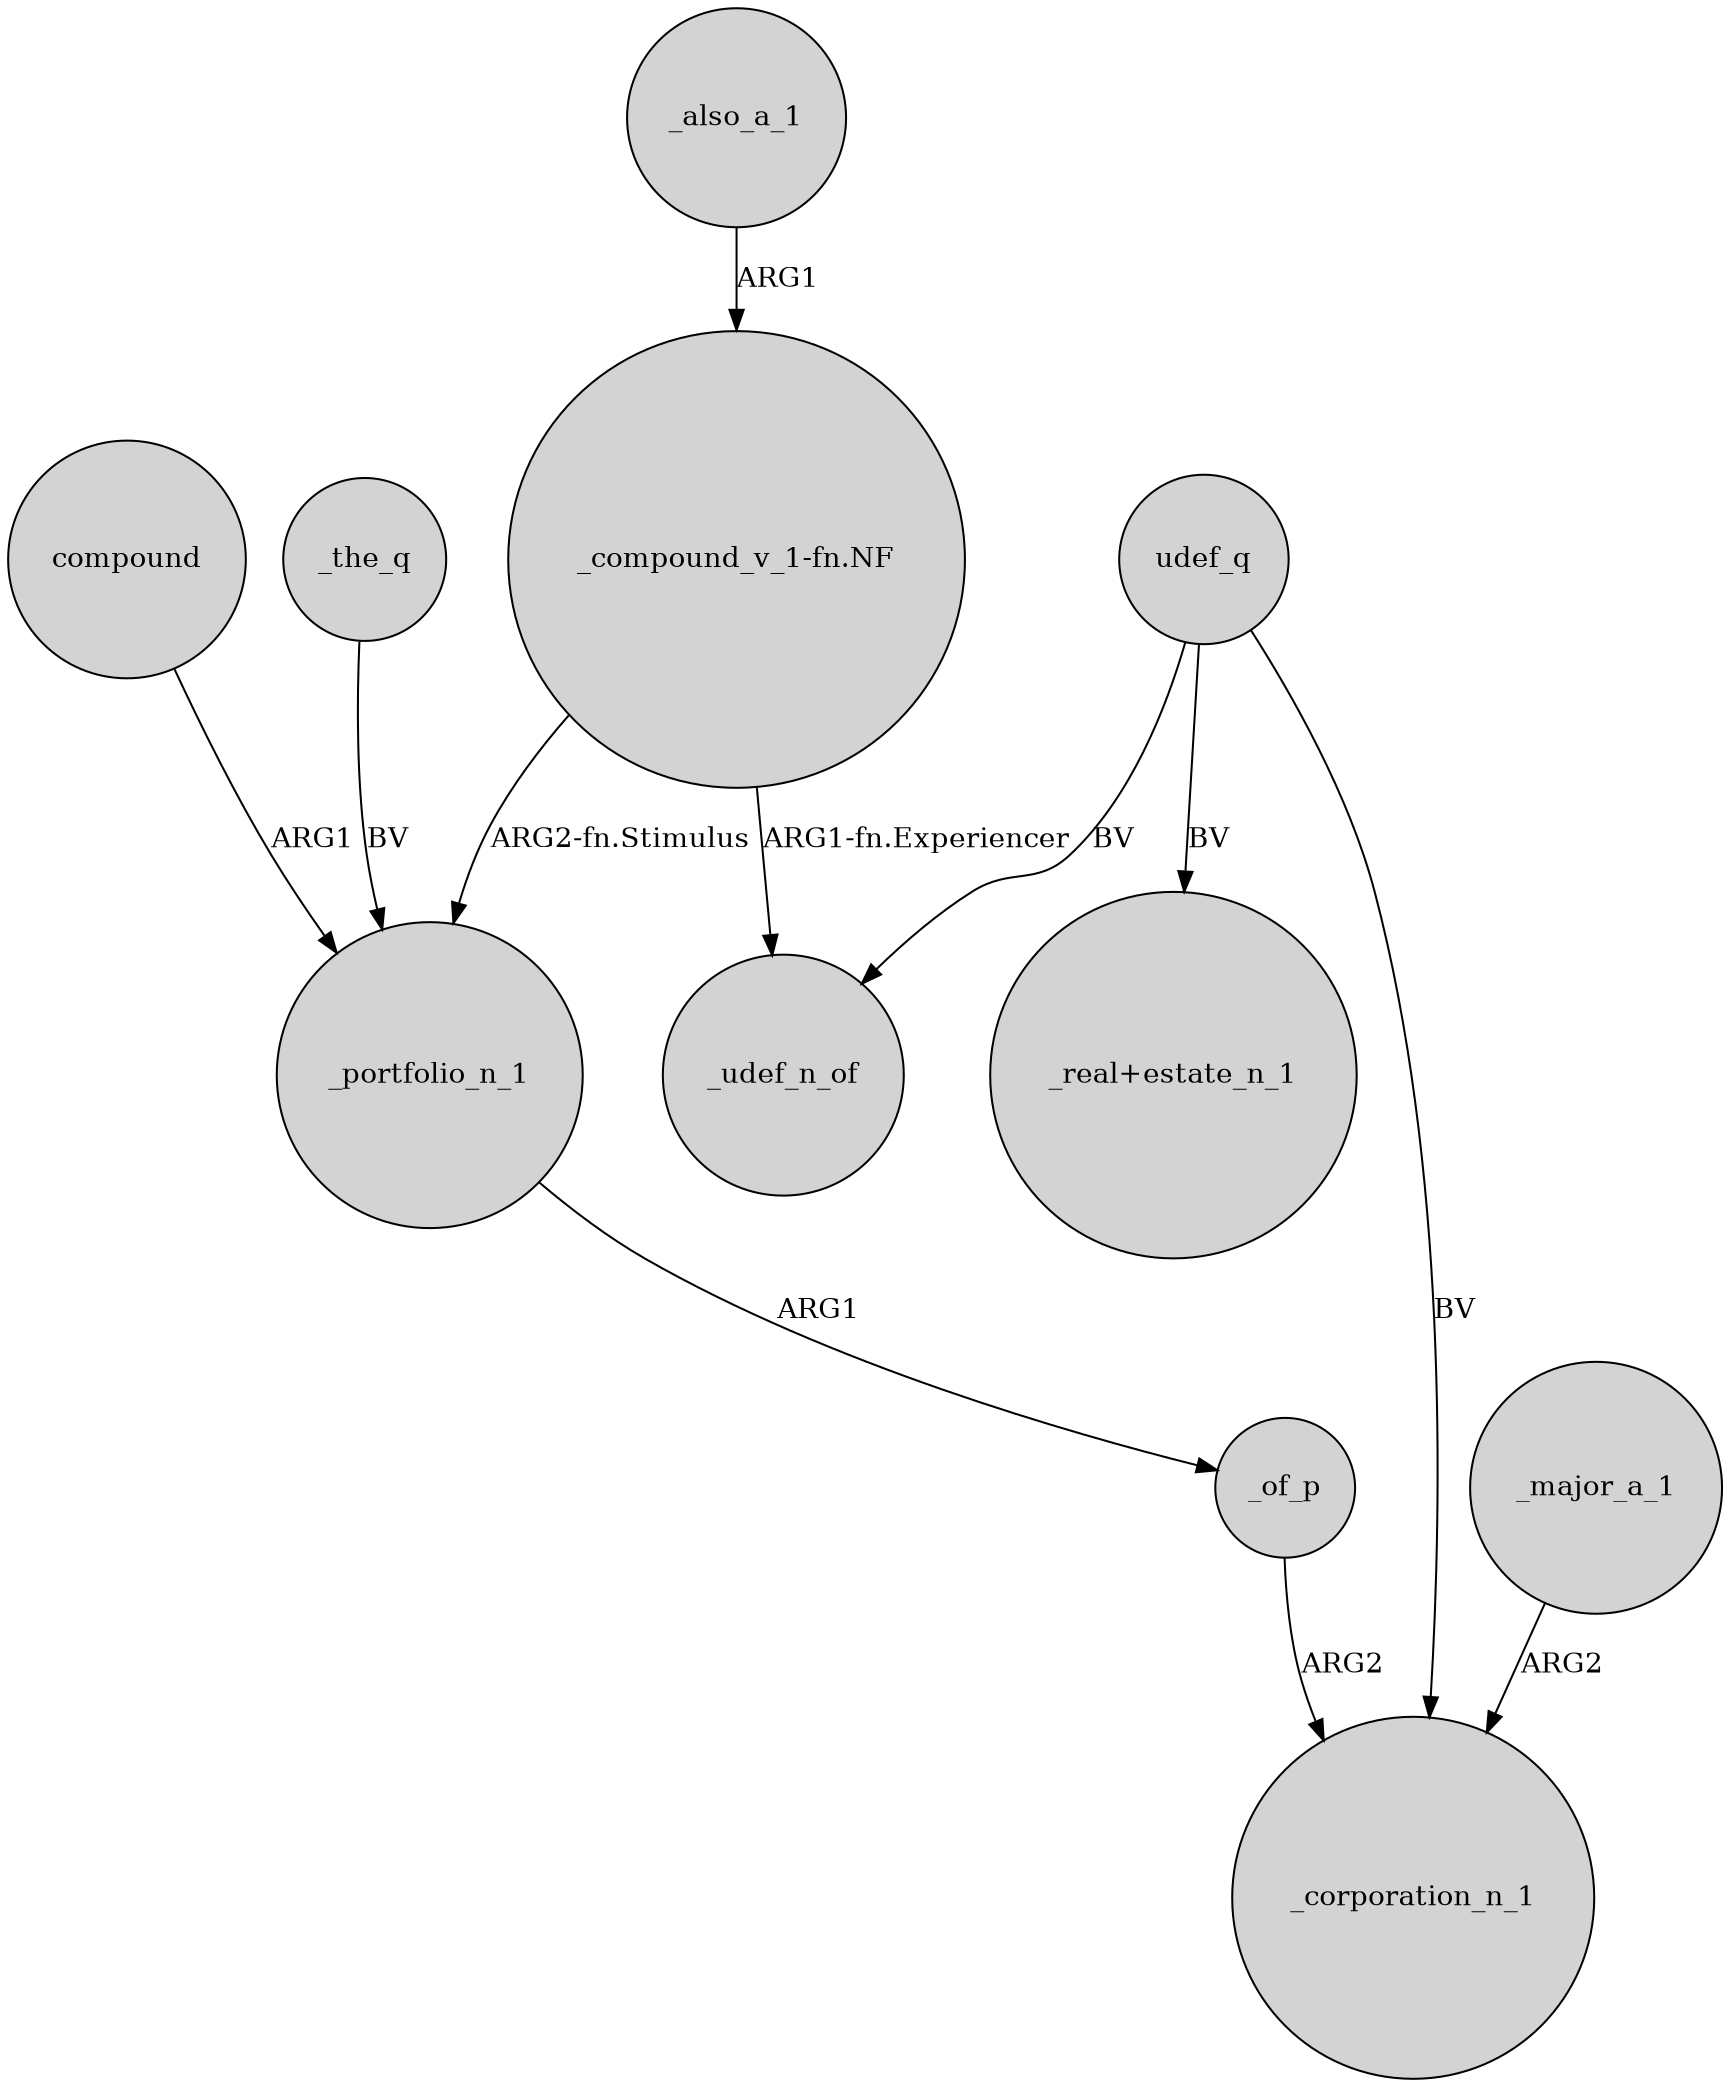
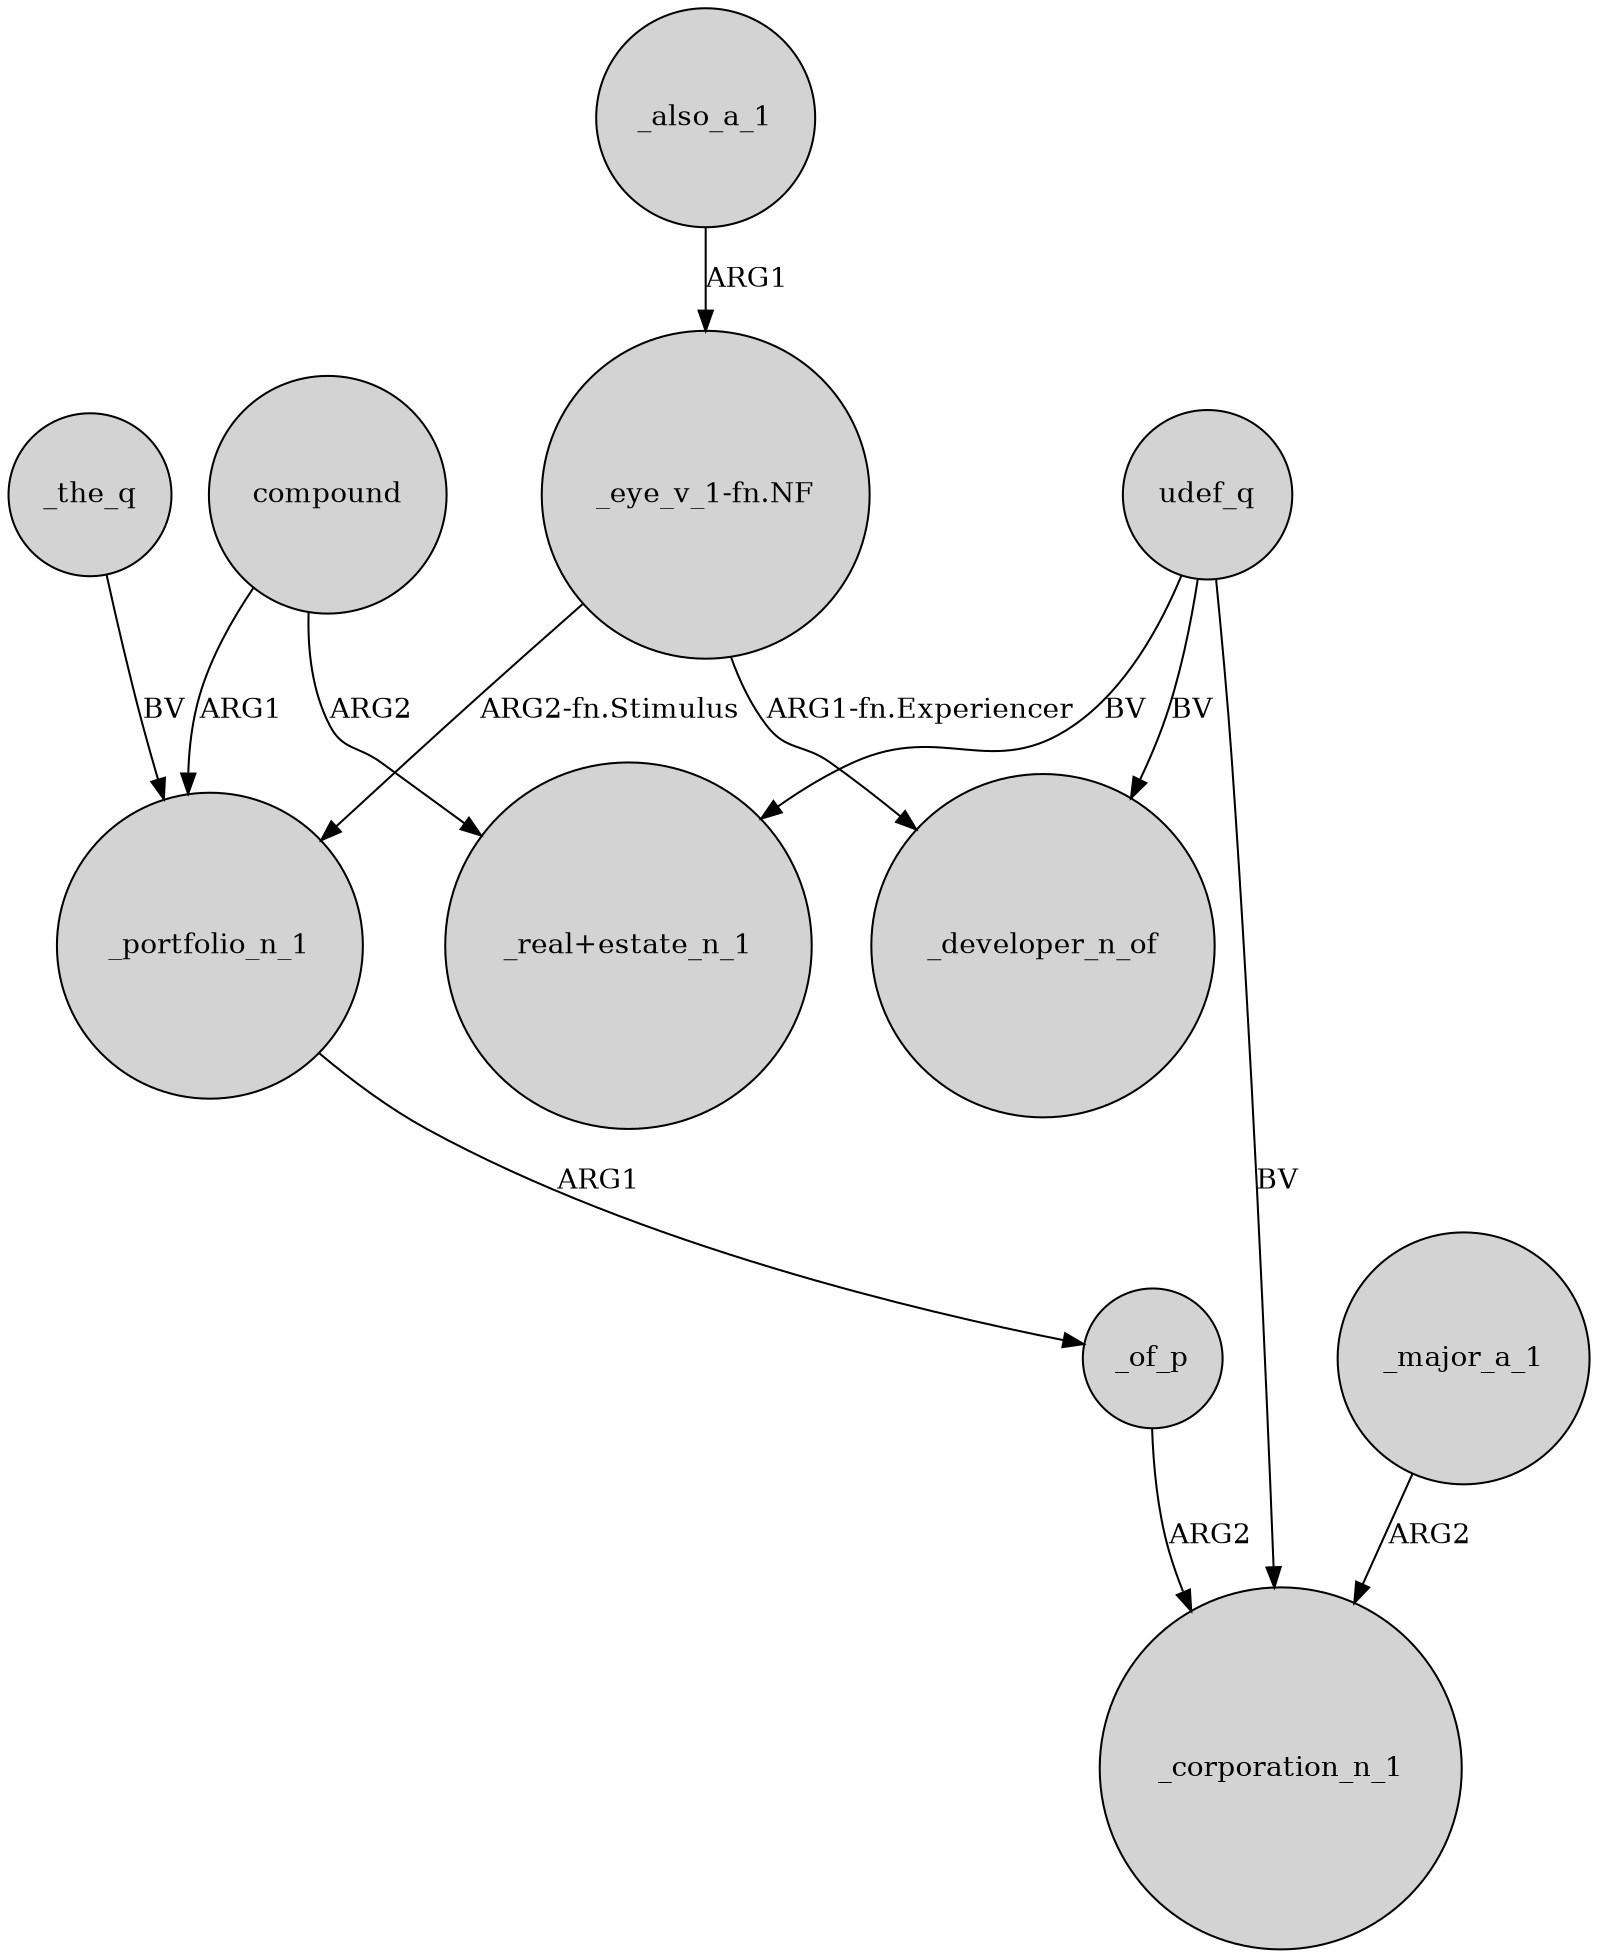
node "_compound_v_1-fn.NF": label "_compound_v_1-fn.NF" -> "_eye_v_1-fn.NF"
edge "compound" -> "_real+estate_n_1": added, label "ARG2"
node "_udef_n_of": label "_udef_n_of" -> "_developer_n_of"
